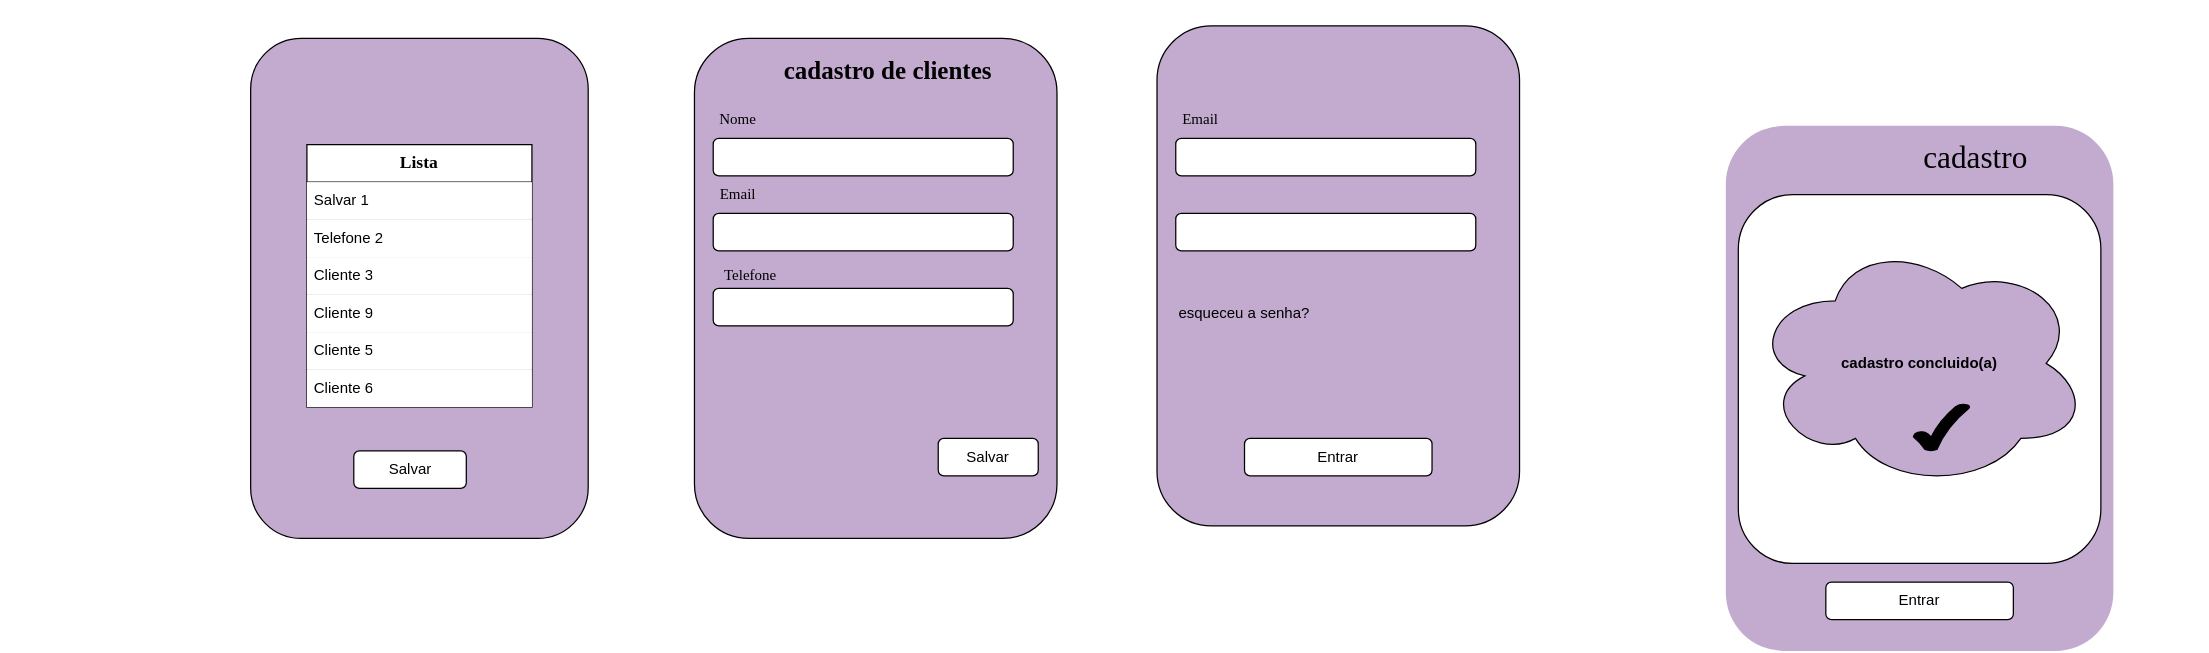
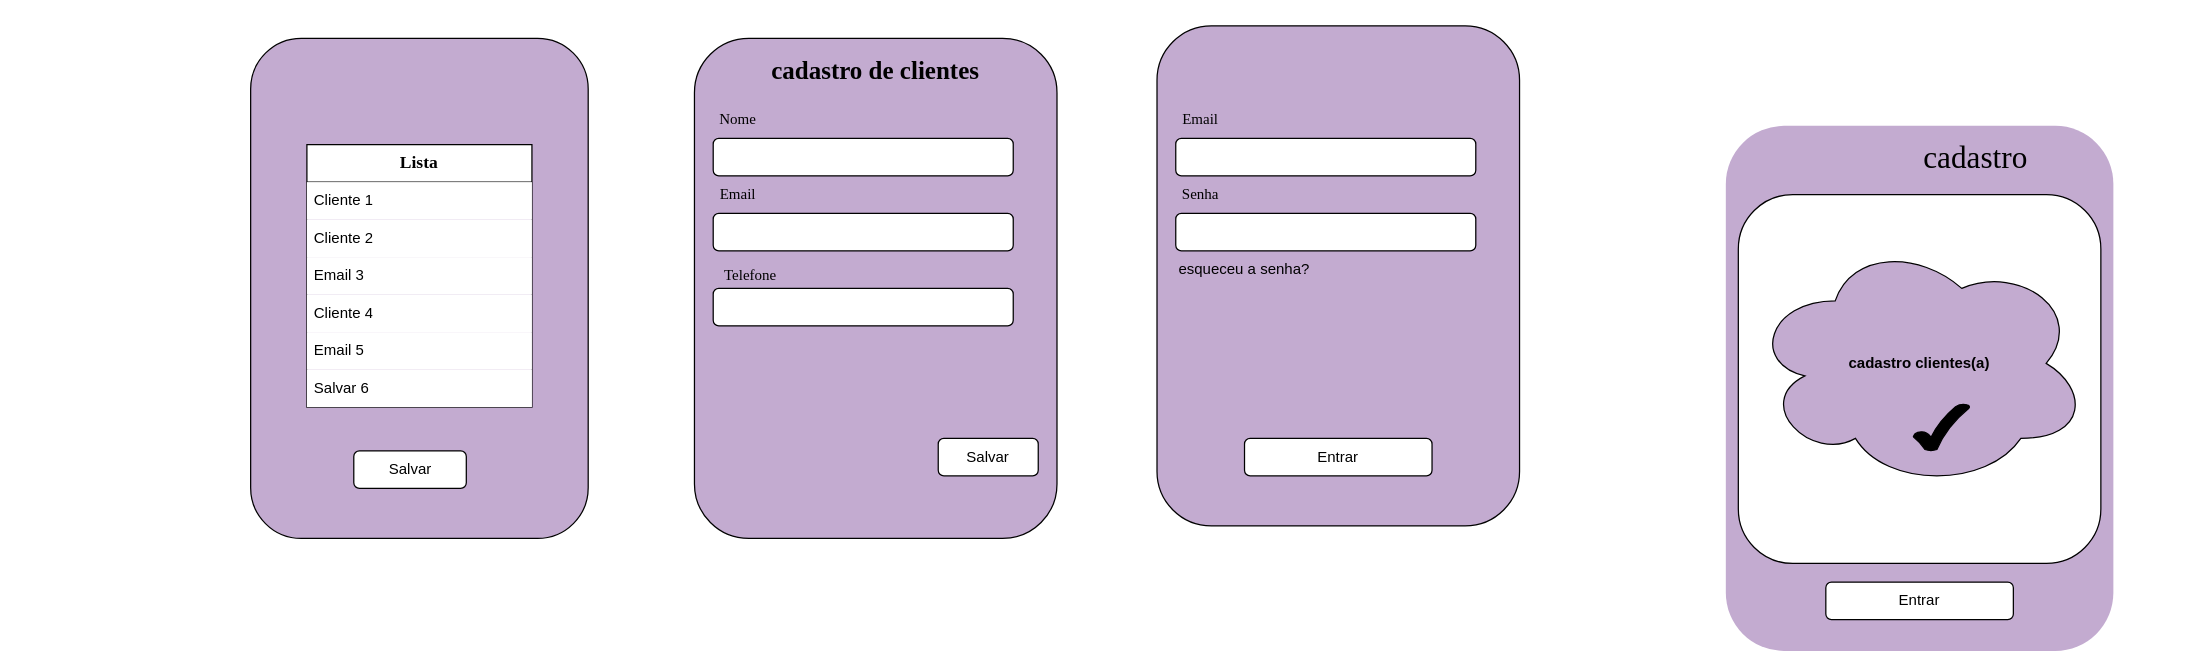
node "cadastro de clientes": moved (888, 69) -> (876, 69)
node "Senha": added
node "Salvar 1": label "Salvar 1" -> "Cliente 1"
node "Telefone 2": label "Telefone 2" -> "Cliente 2"
node "Cliente 3": label "Cliente 3" -> "Email 3"
node "Cliente 9": label "Cliente 9" -> "Cliente 4"
node "esqueceu a senha?": moved (1244, 313) -> (1244, 269)
node "Cliente 5": label "Cliente 5" -> "Email 5"
node "cadastro concluido(a)": label "cadastro concluido(a)" -> "cadastro clientes(a)"
node "Cliente 6": label "Cliente 6" -> "Salvar 6"
